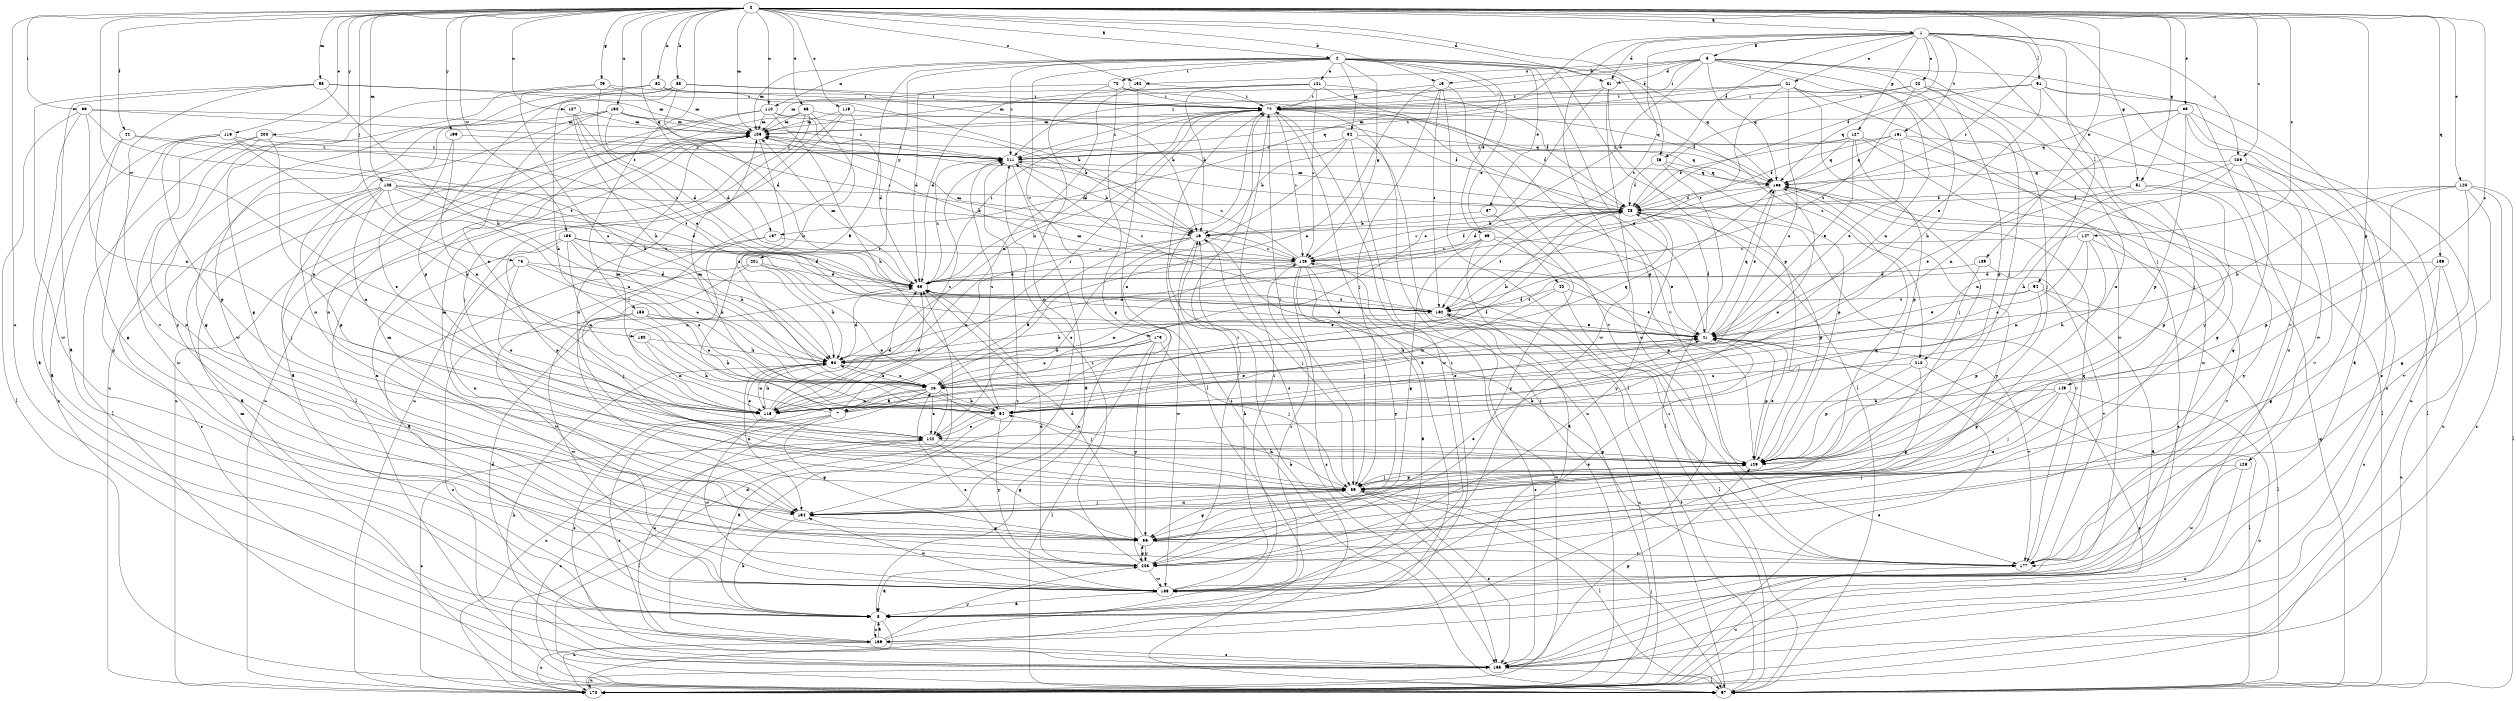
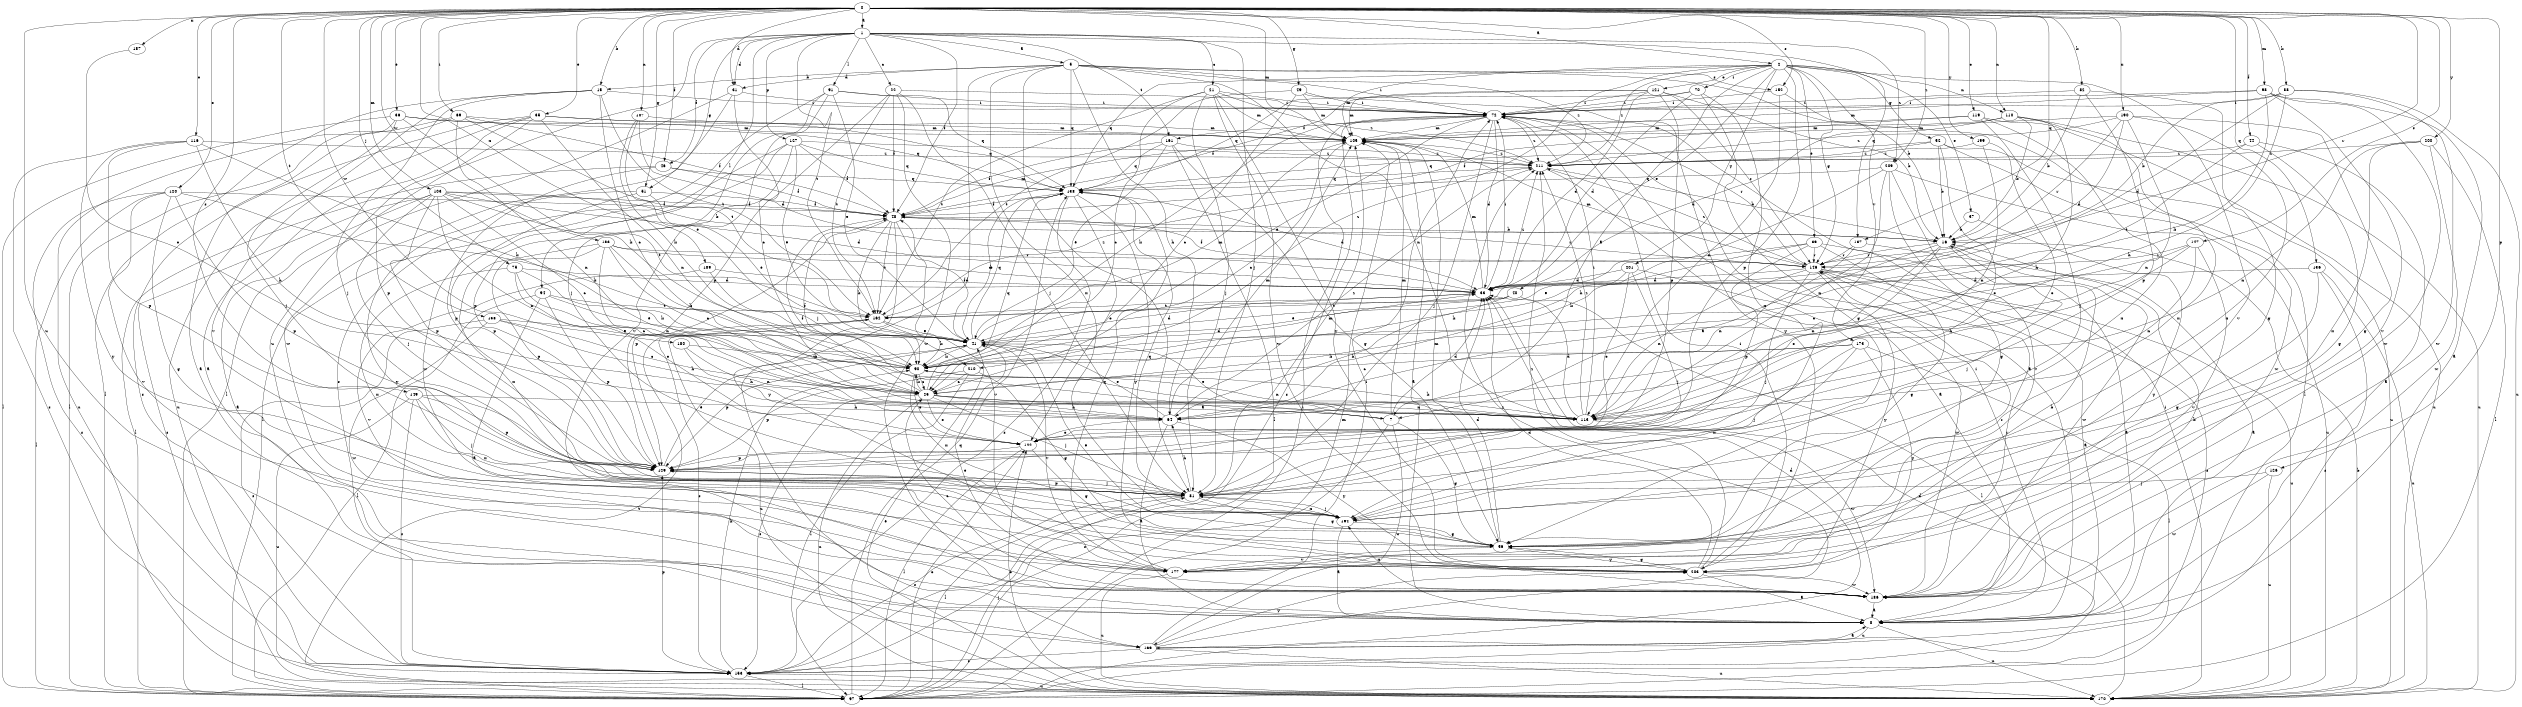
node "187": added
edge "72" -> "48": now "72" -> "161"
node "89": label "89" -> "81"
edge "194" -> "8": label "b" -> "a"
